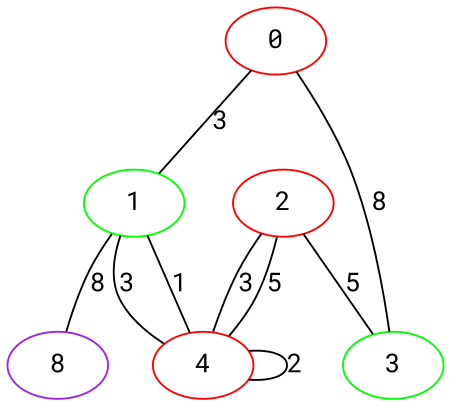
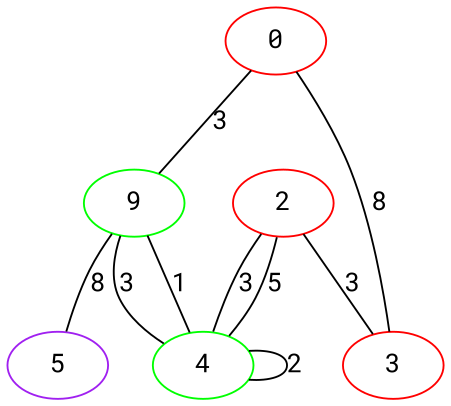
node "1": label "1" -> "9"
edge "2" -- "3": label "5" -> "3"
node "8": label "8" -> "5"
node "4": color red -> green
node "3": color green -> red
